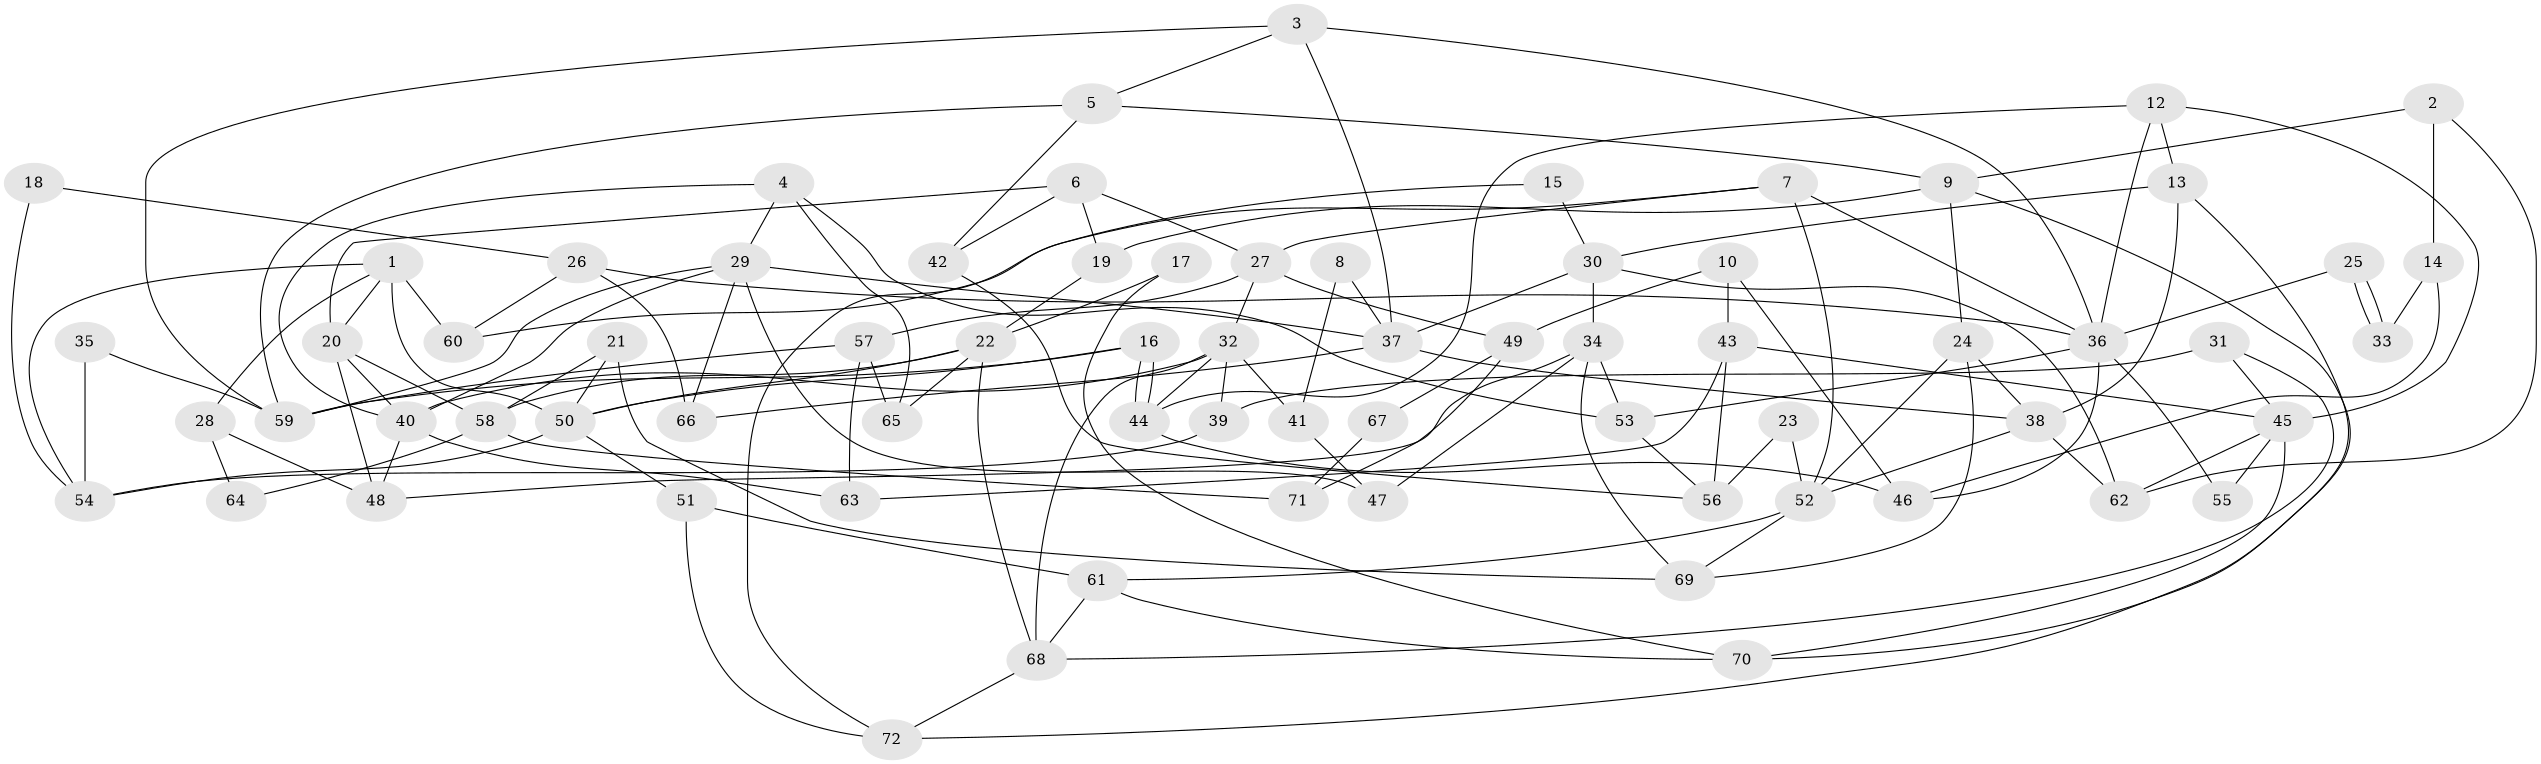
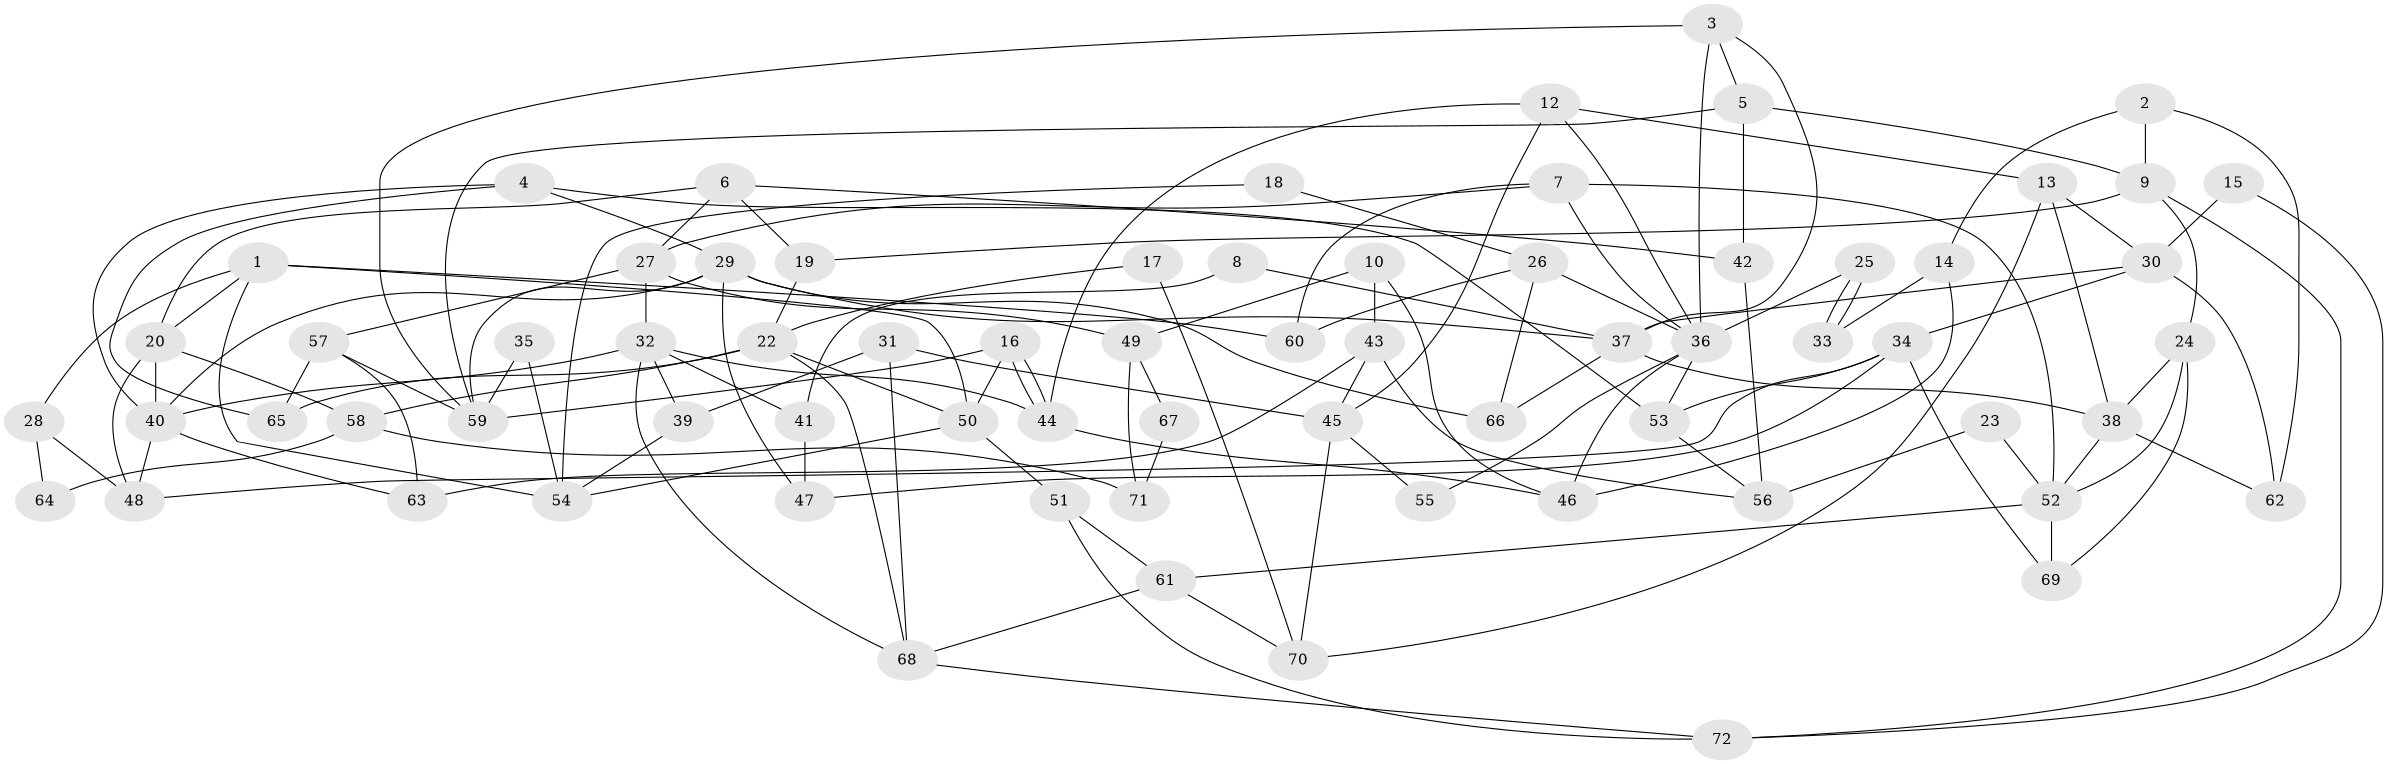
node "21": removed
edge "45" -- "62": removed
